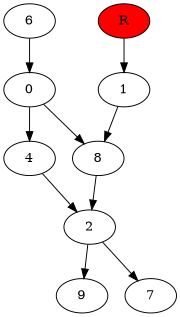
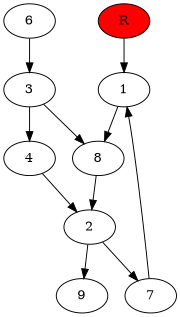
node "0": label "0" -> "3"
edge "7" -> "1": added
